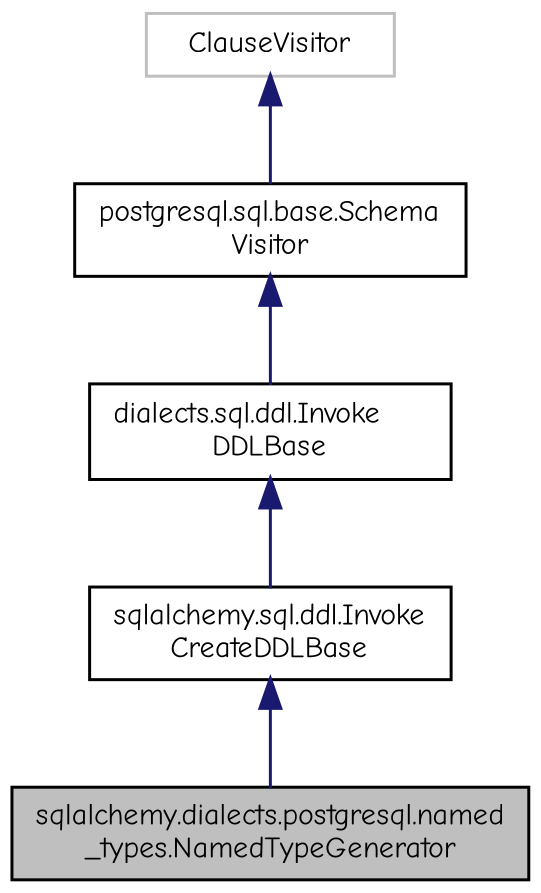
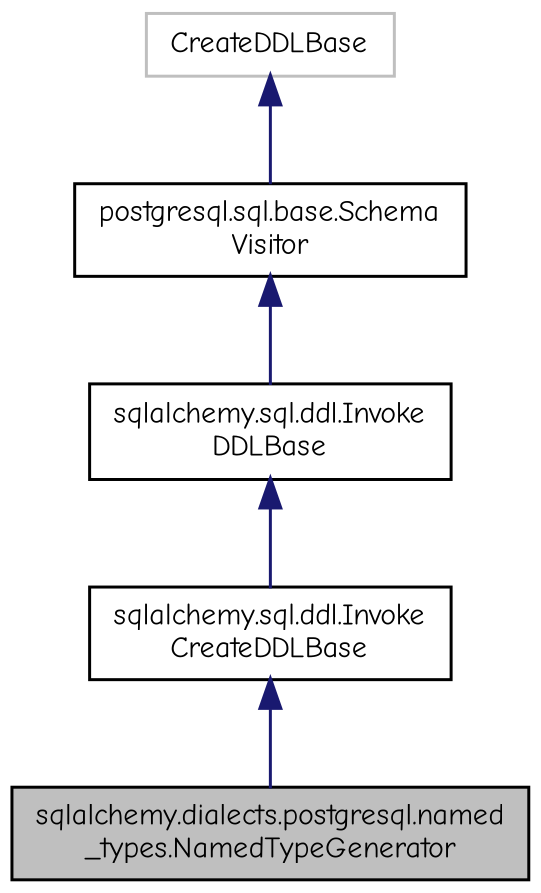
node "ClauseVisitor": label "ClauseVisitor" -> "CreateDDLBase"
node "dialects.sql.ddl.Invoke DDLBase": label "dialects.sql.ddl.Invoke DDLBase" -> "sqlalchemy.sql.ddl.Invoke DDLBase"
